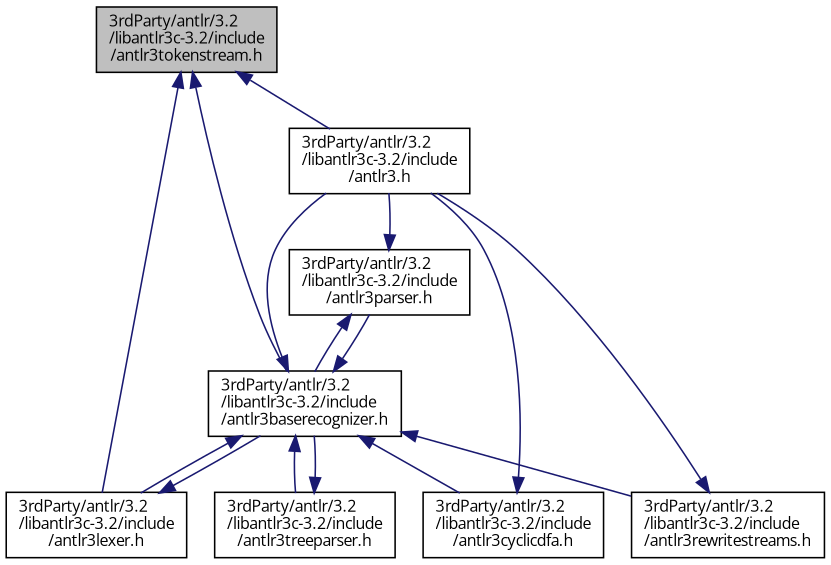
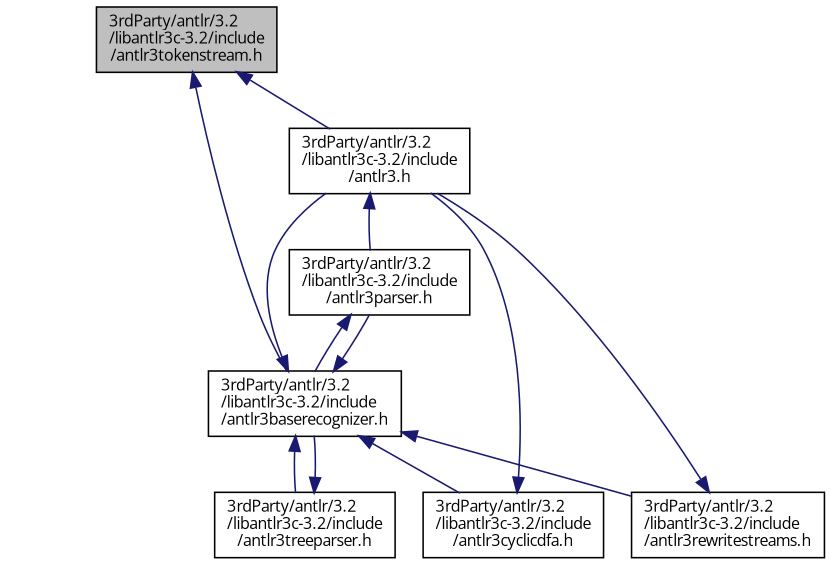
edge "3rdParty/antlr/3.2 /libantlr3c-3.2/include /antlr3.h" -> "3rdParty/antlr/3.2 /libantlr3c-3.2/include /antlr3parser.h": reversed
node "3rdParty/antlr/3.2 /libantlr3c-3.2/include /antlr3lexer.h": removed
